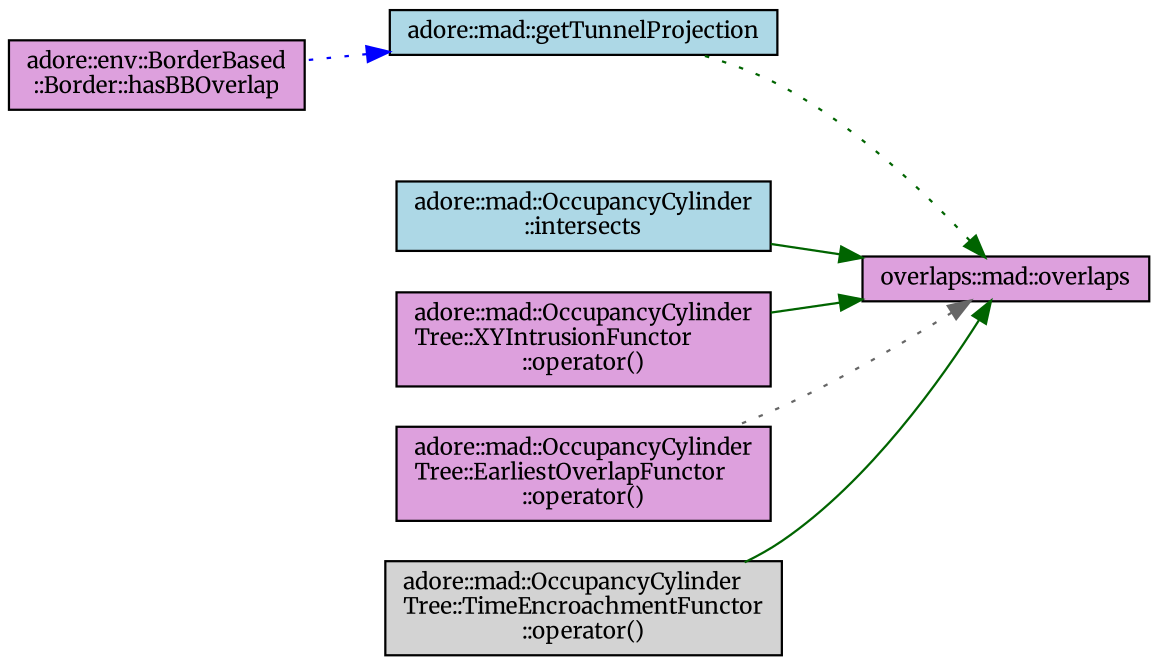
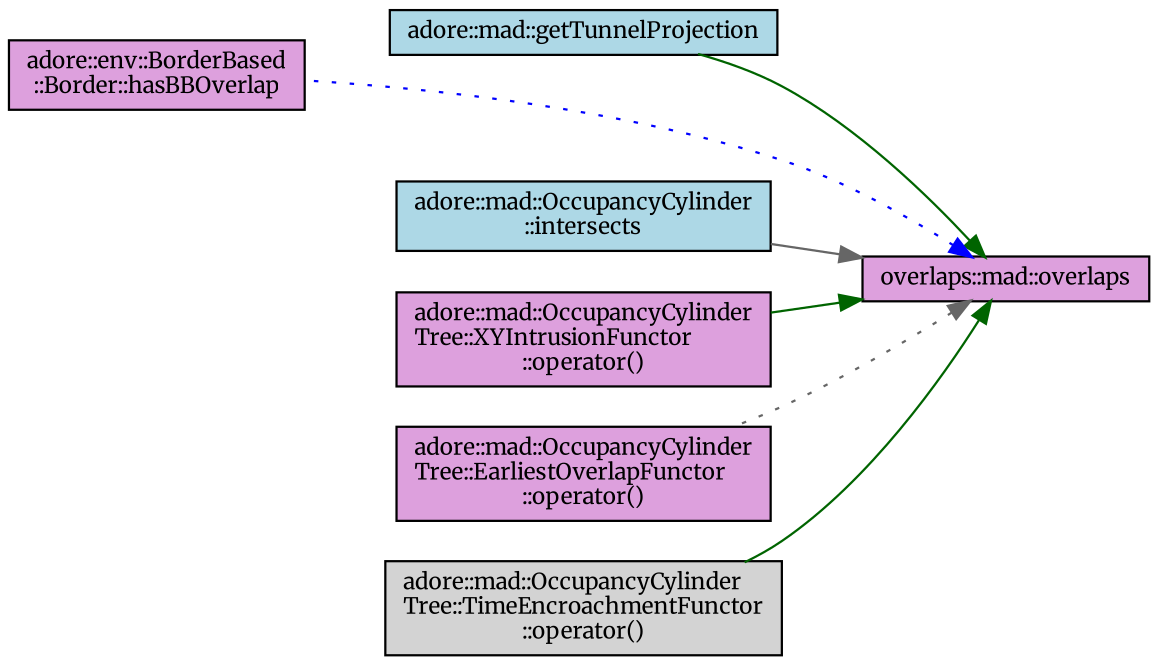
edge "adore::env::BorderBased ::Border::hasBBOverlap" -> "adore::mad::getTunnelProjection": now "adore::env::BorderBased ::Border::hasBBOverlap" -> "overlaps::mad::overlaps"
edge "adore::mad::getTunnelProjection" -> "overlaps::mad::overlaps": style dotted -> solid
edge "adore::mad::OccupancyCylinder ::intersects" -> "overlaps::mad::overlaps": color darkgreen -> gray40
